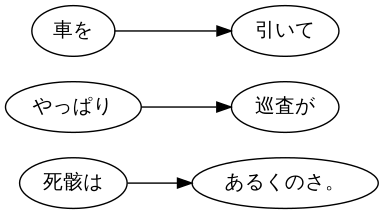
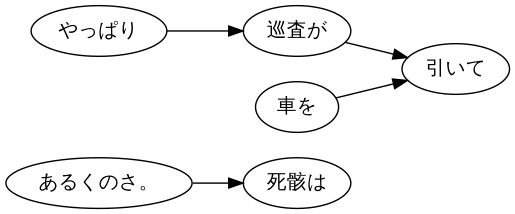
edge "巡査が" -> "引いて": added
edge "死骸は" -> "あるくのさ。": reversed
